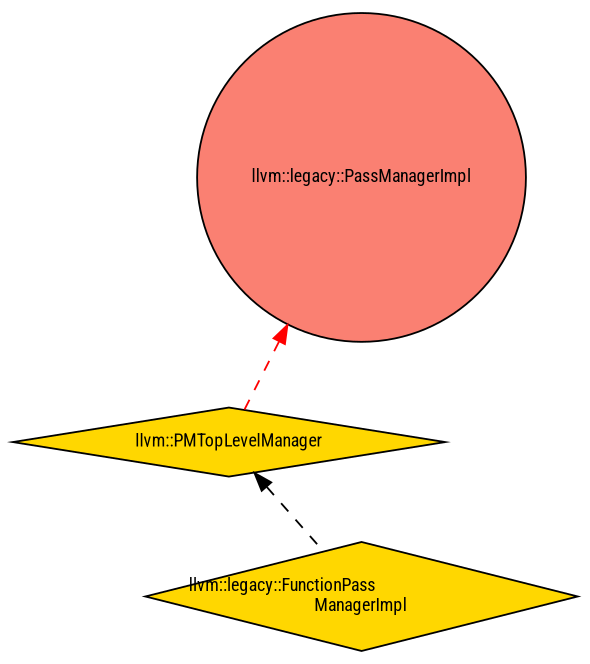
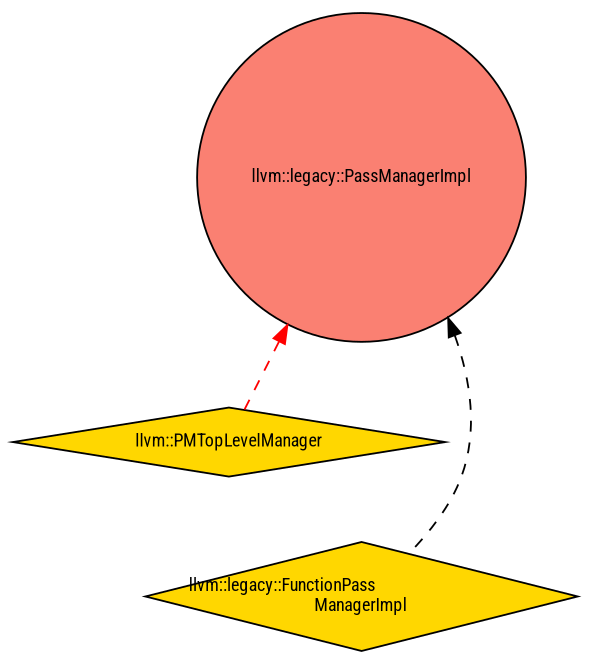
edge "llvm::legacy::FunctionPass ManagerImpl" -> "llvm::PMTopLevelManager": now "llvm::legacy::FunctionPass ManagerImpl" -> "llvm::legacy::PassManagerImpl"
